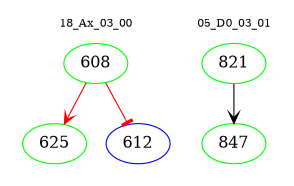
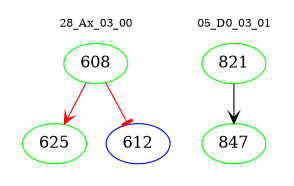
cluster "18_Ax_03_00": label "18_Ax_03_00" -> "28_Ax_03_00"
